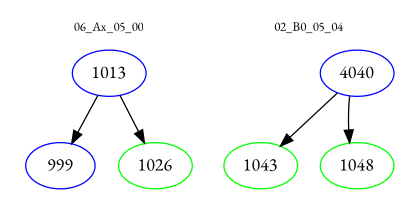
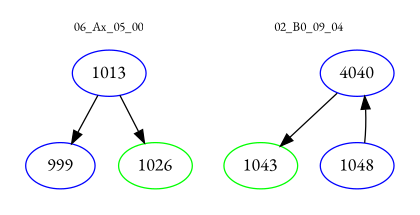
cluster "02_B0_05_04": label "02_B0_05_04" -> "02_B0_09_04"
edge "4040" -> "1048": reversed
node "1048": color green -> blue
